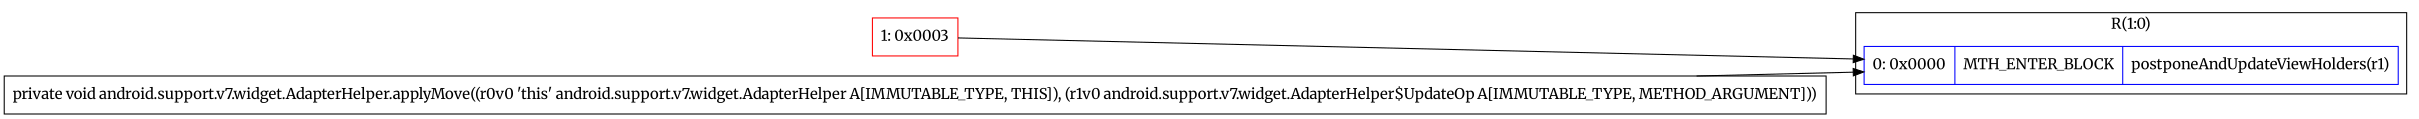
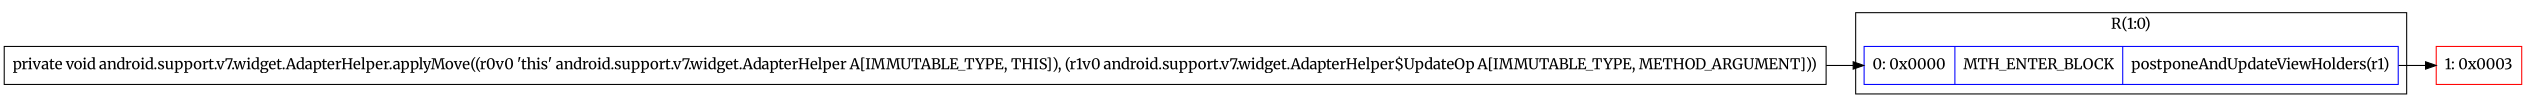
edge "1: 0x0003" -> "0: 0x0000": reversed
